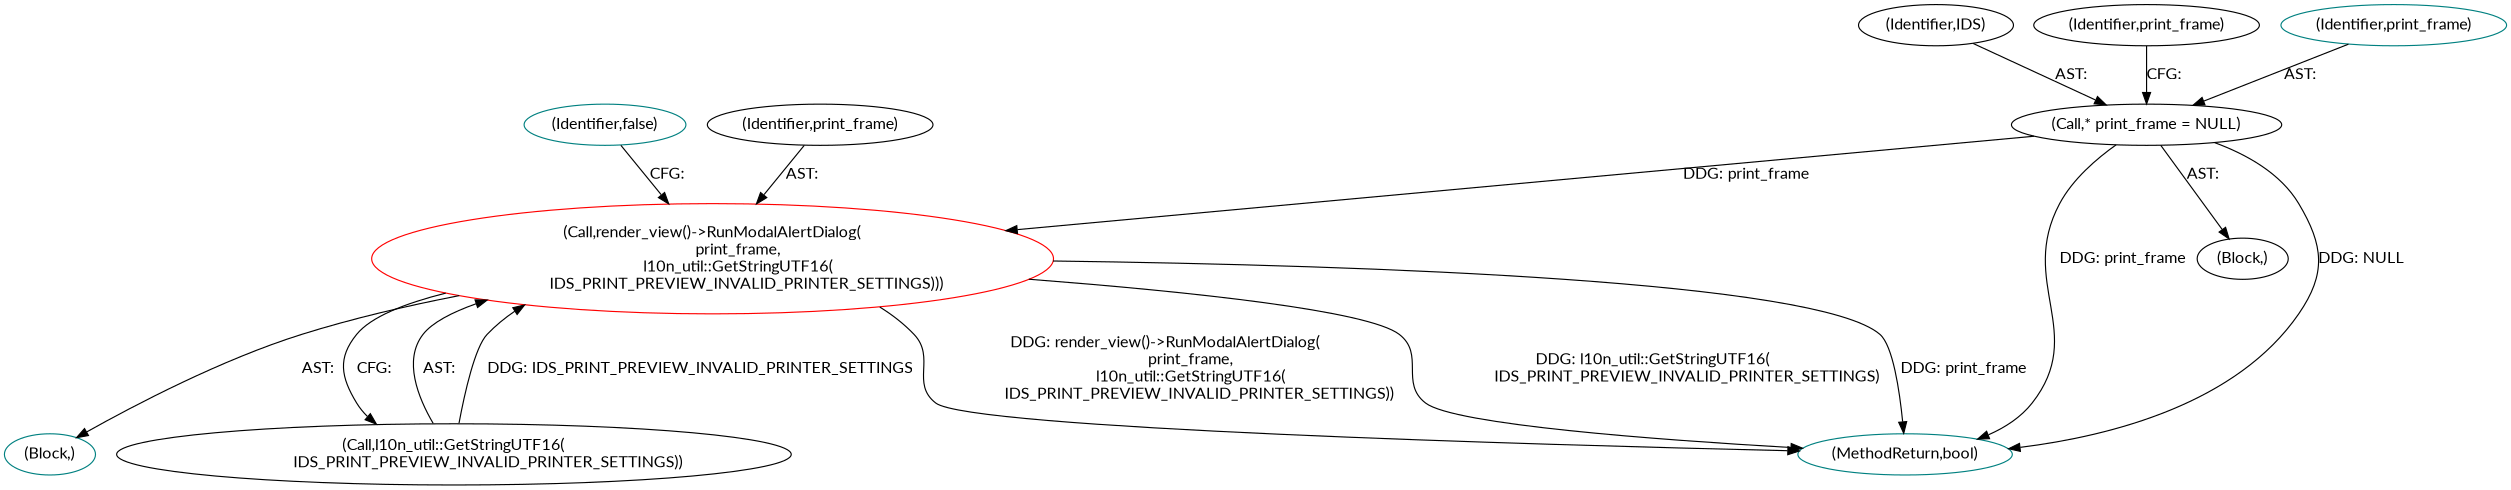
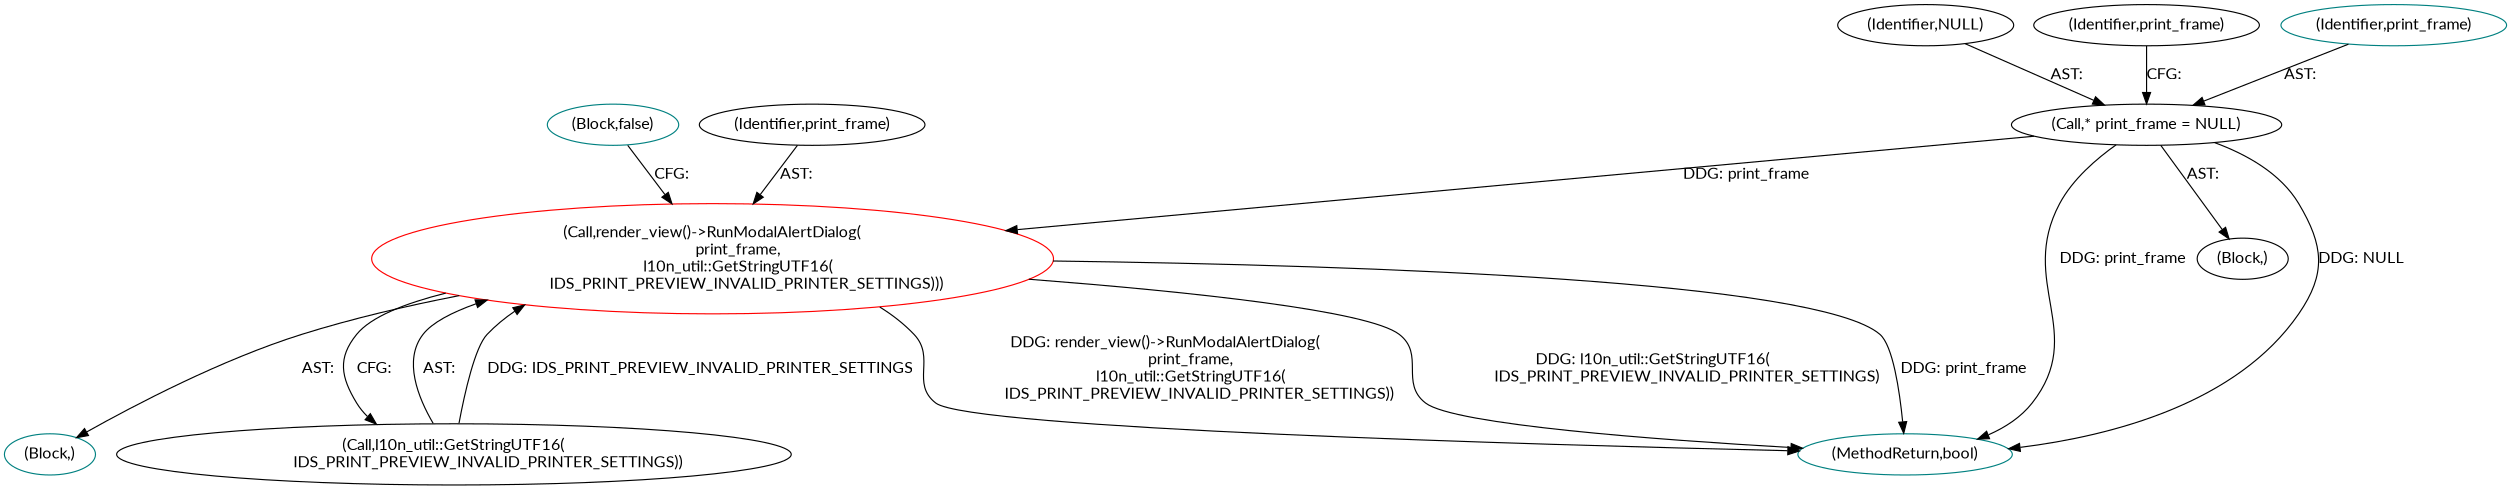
node "(Identifier,IDS)": label "(Identifier,IDS)" -> "(Identifier,NULL)"
node "(Identifier,false)": label "(Identifier,false)" -> "(Block,false)"
